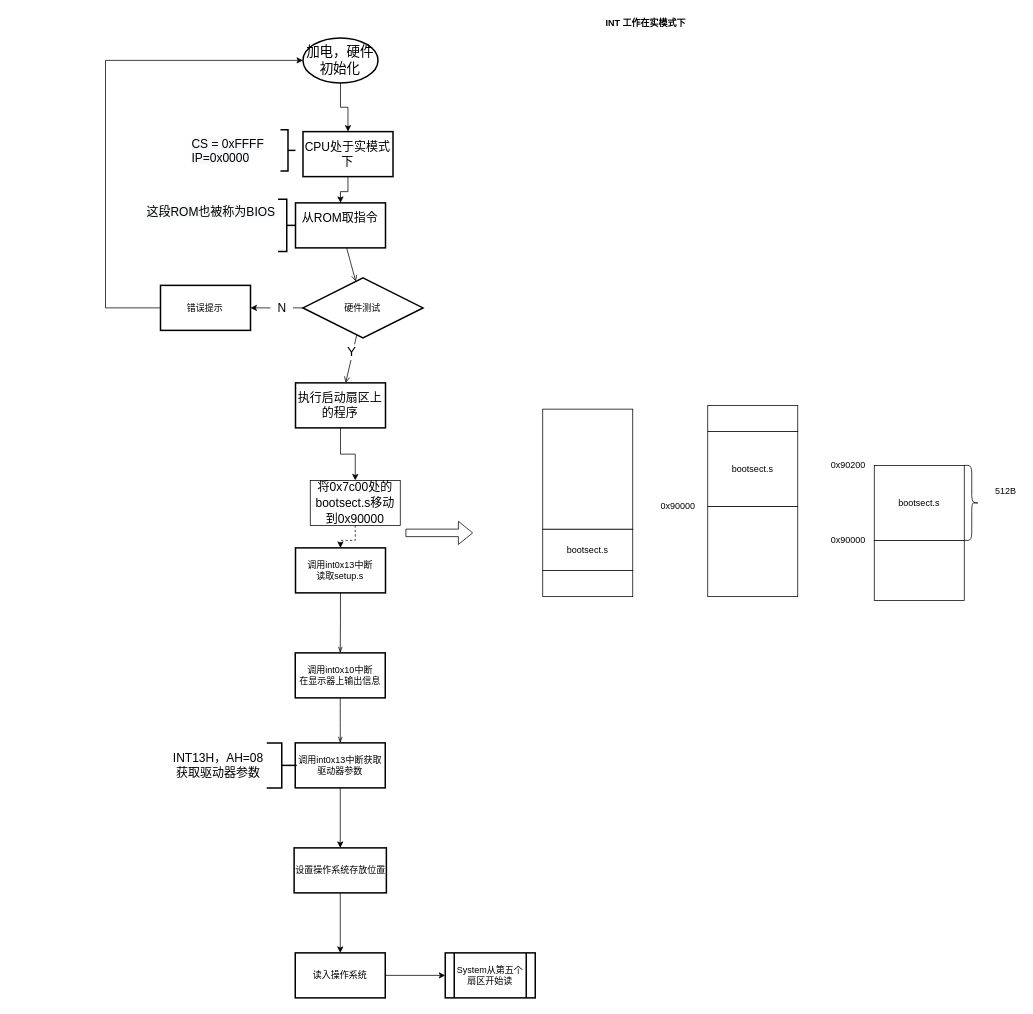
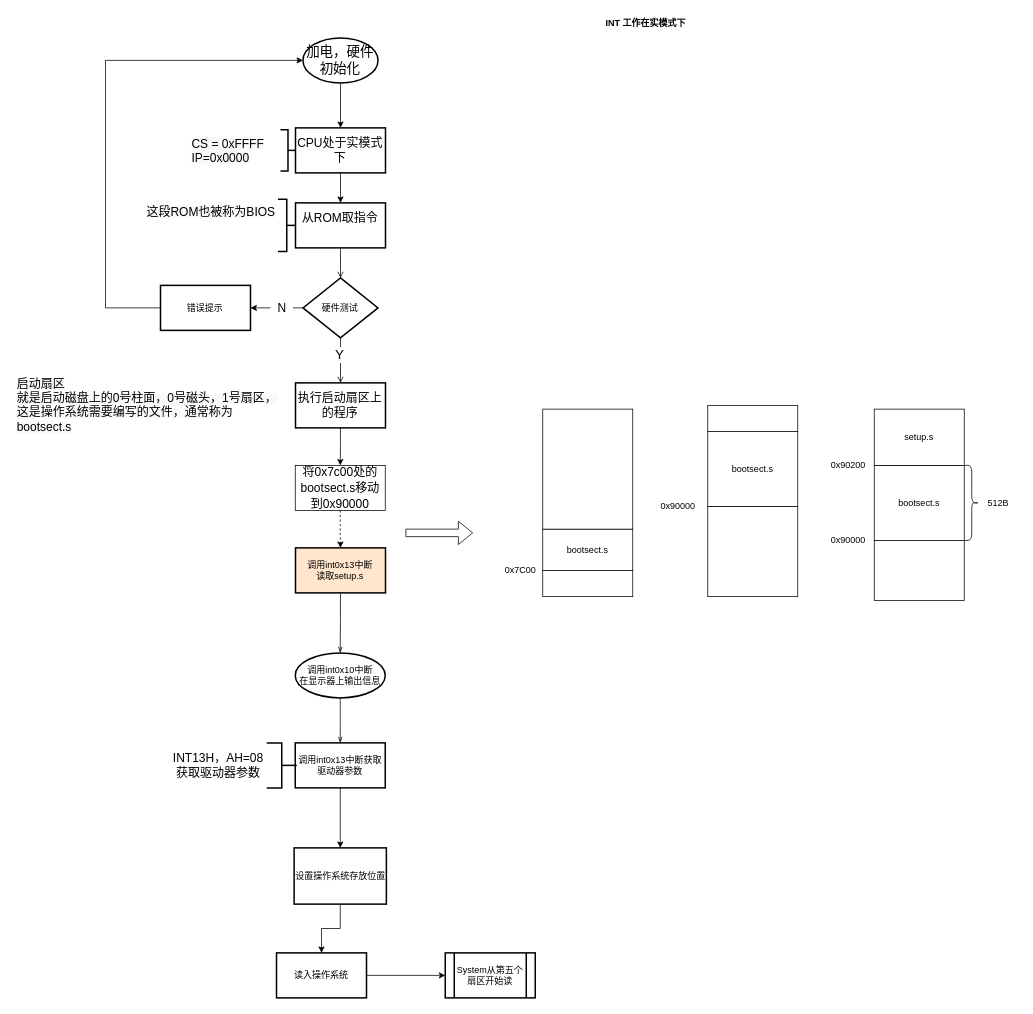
node "CPU处于实模式下": moved (348, 154) -> (340, 150)
node "硬件测试": size 120x60 -> 75x60
node "启动扇区 就是启动磁盘上的0号柱面，0号磁头，1号扇区，这是操作系统需要编写的文件，通常称为bootsect.s": added
node "setup.s": added
node "512B": moved (1005, 492) -> (998, 503)
node "将0x7c00处的bootsect.s移动到0x90000": moved (355, 503) -> (340, 488)
node "调用int0x13中断 读取setup.s": fillcolor #ffffff -> #ffe6cc
node "0x7C00": added
node "调用int0x10中断 在显示器上输出信息": shape rectangle -> ellipse
node "设置操作系统存放位置": size 92x45 -> 92x56
node "读入操作系统": moved (340, 975) -> (321, 975)
